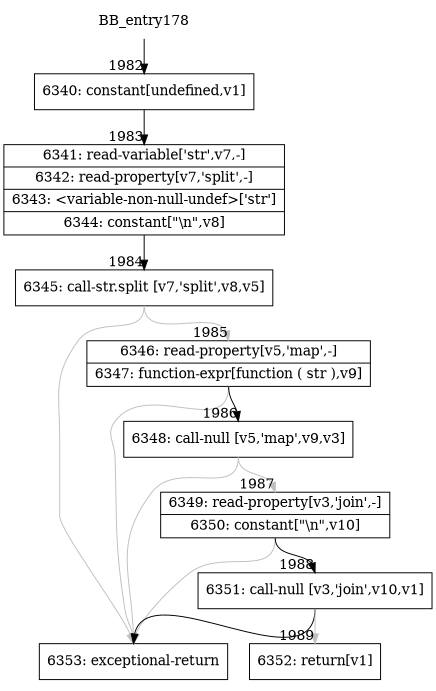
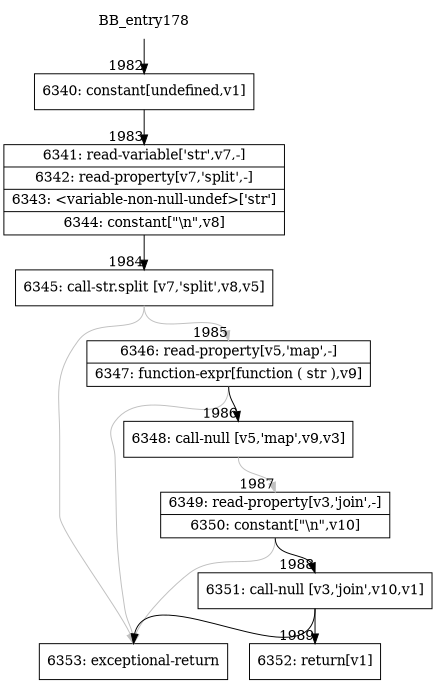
edge "6348: call-null [v5,'map',v9,v3]" -> "6353: exceptional-return": removed
edge "6351: call-null [v3,'join',v10,v1]" -> "6352: return[v1]": color gray -> black
